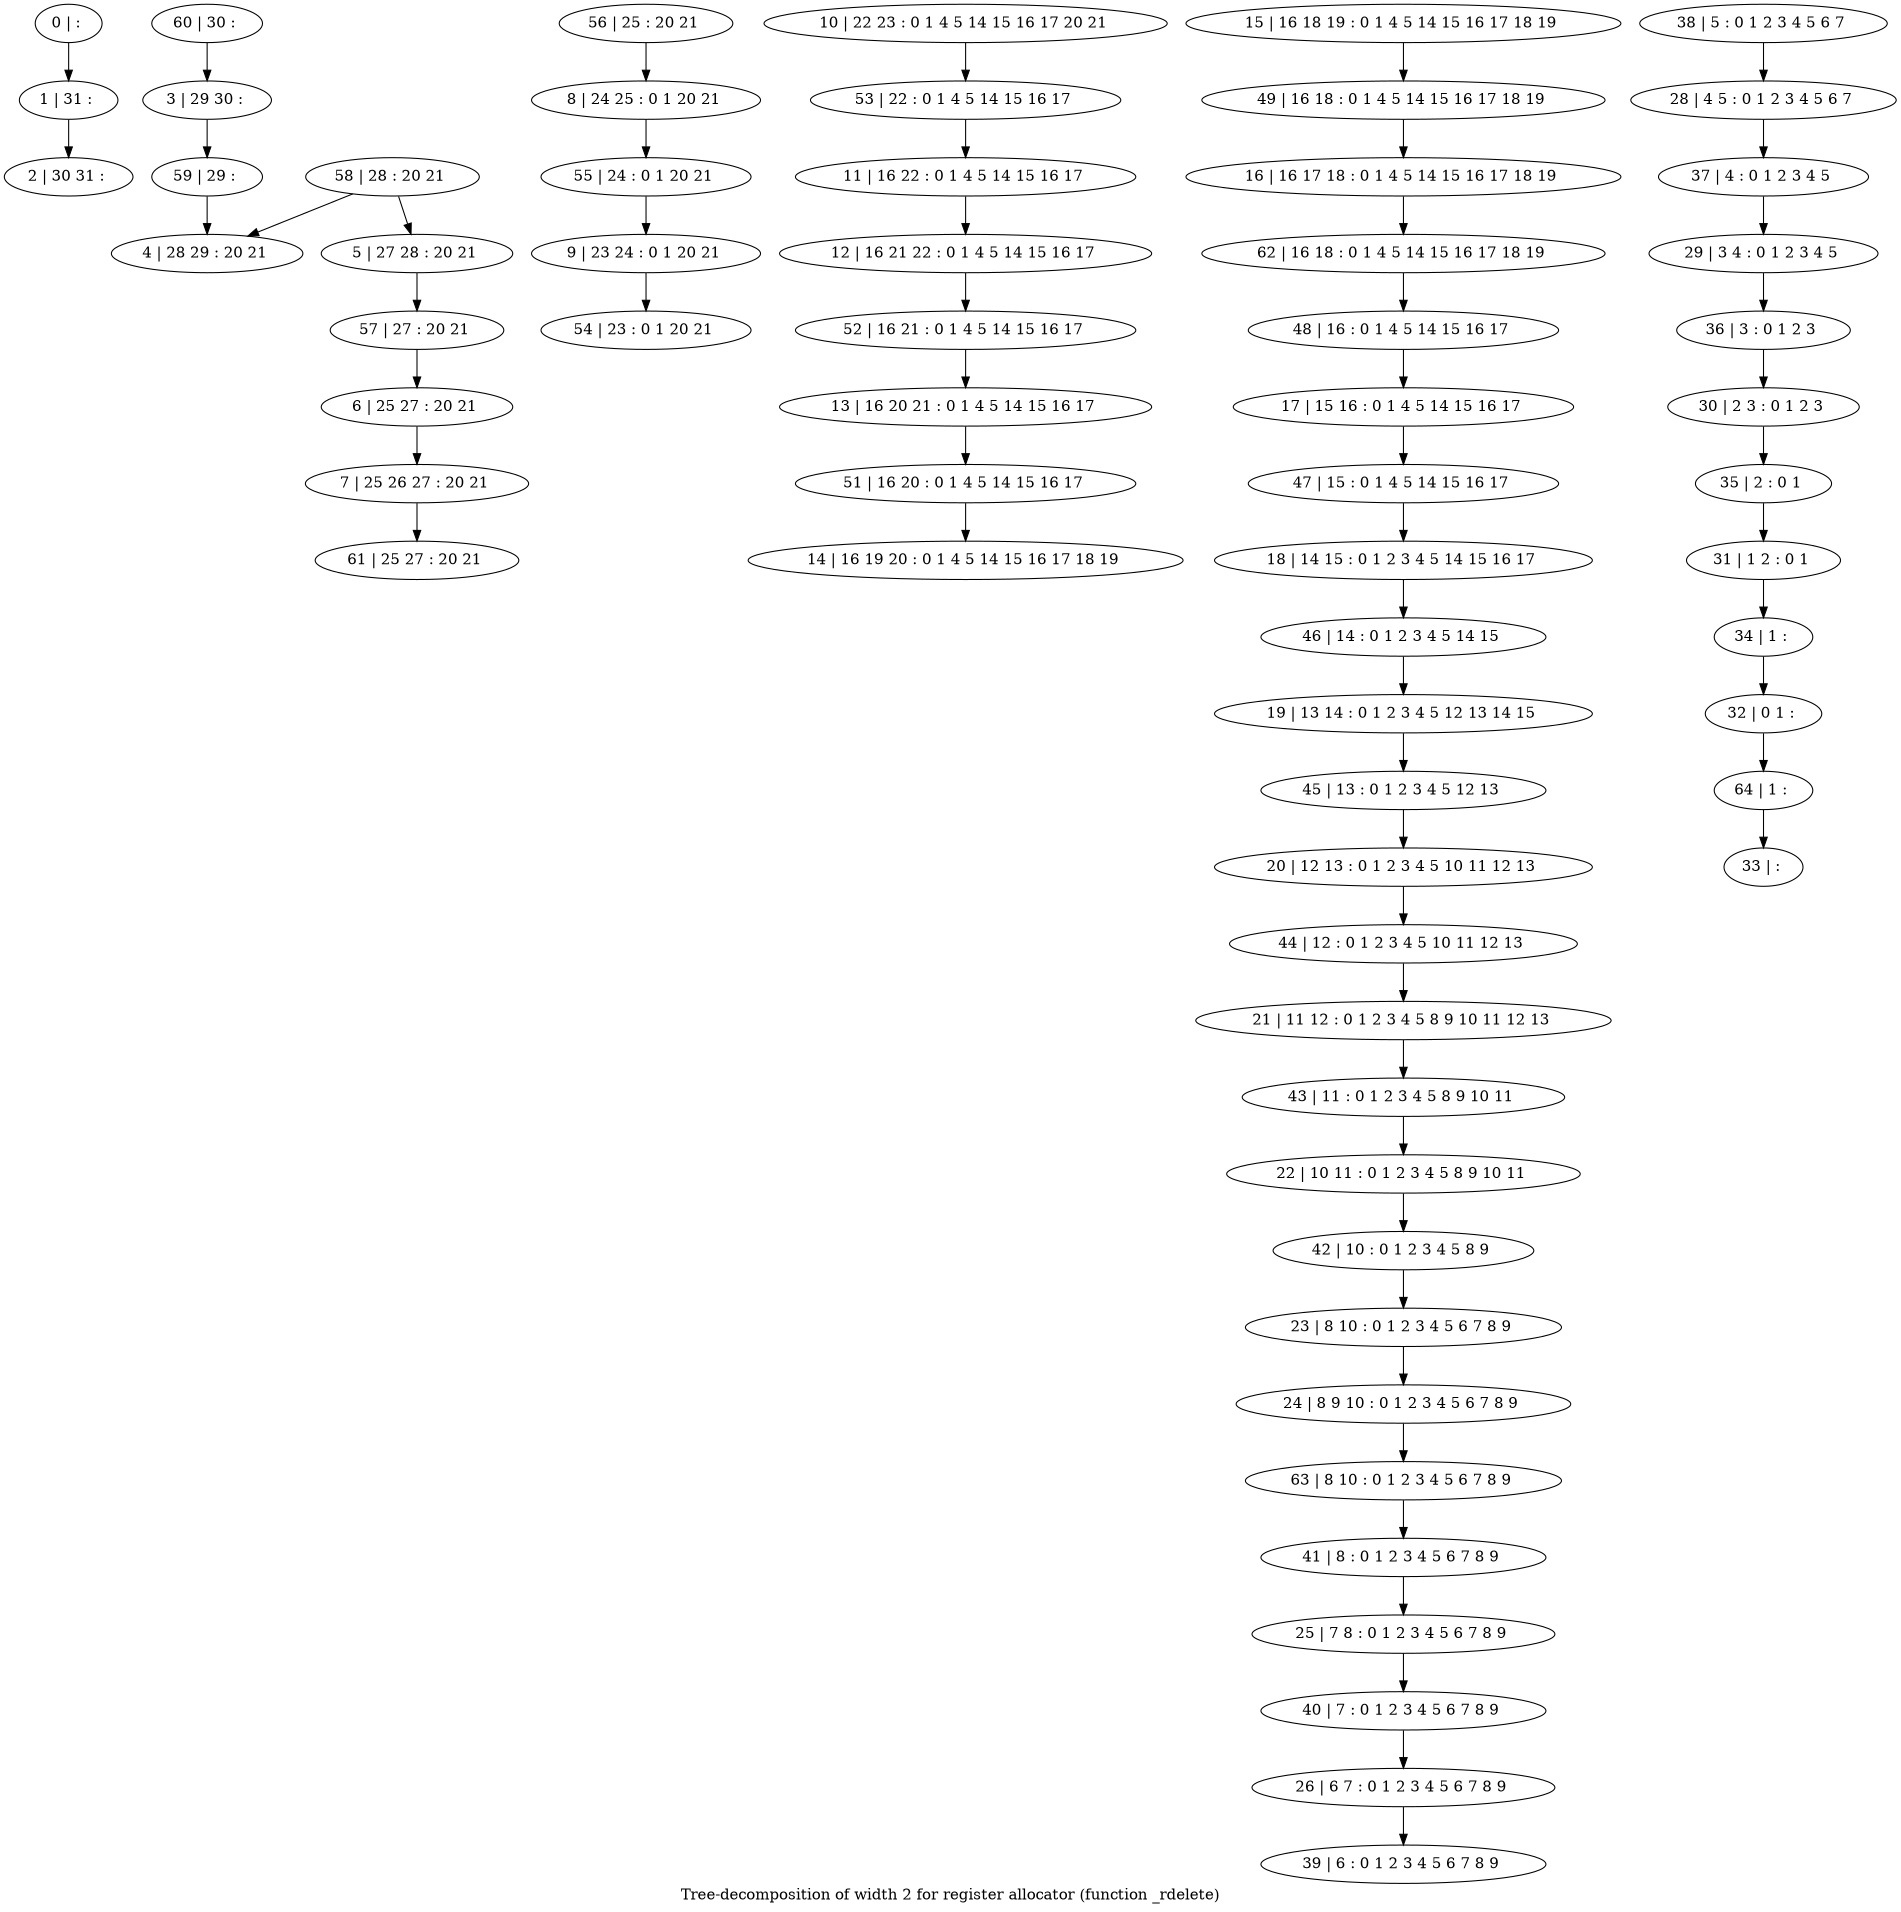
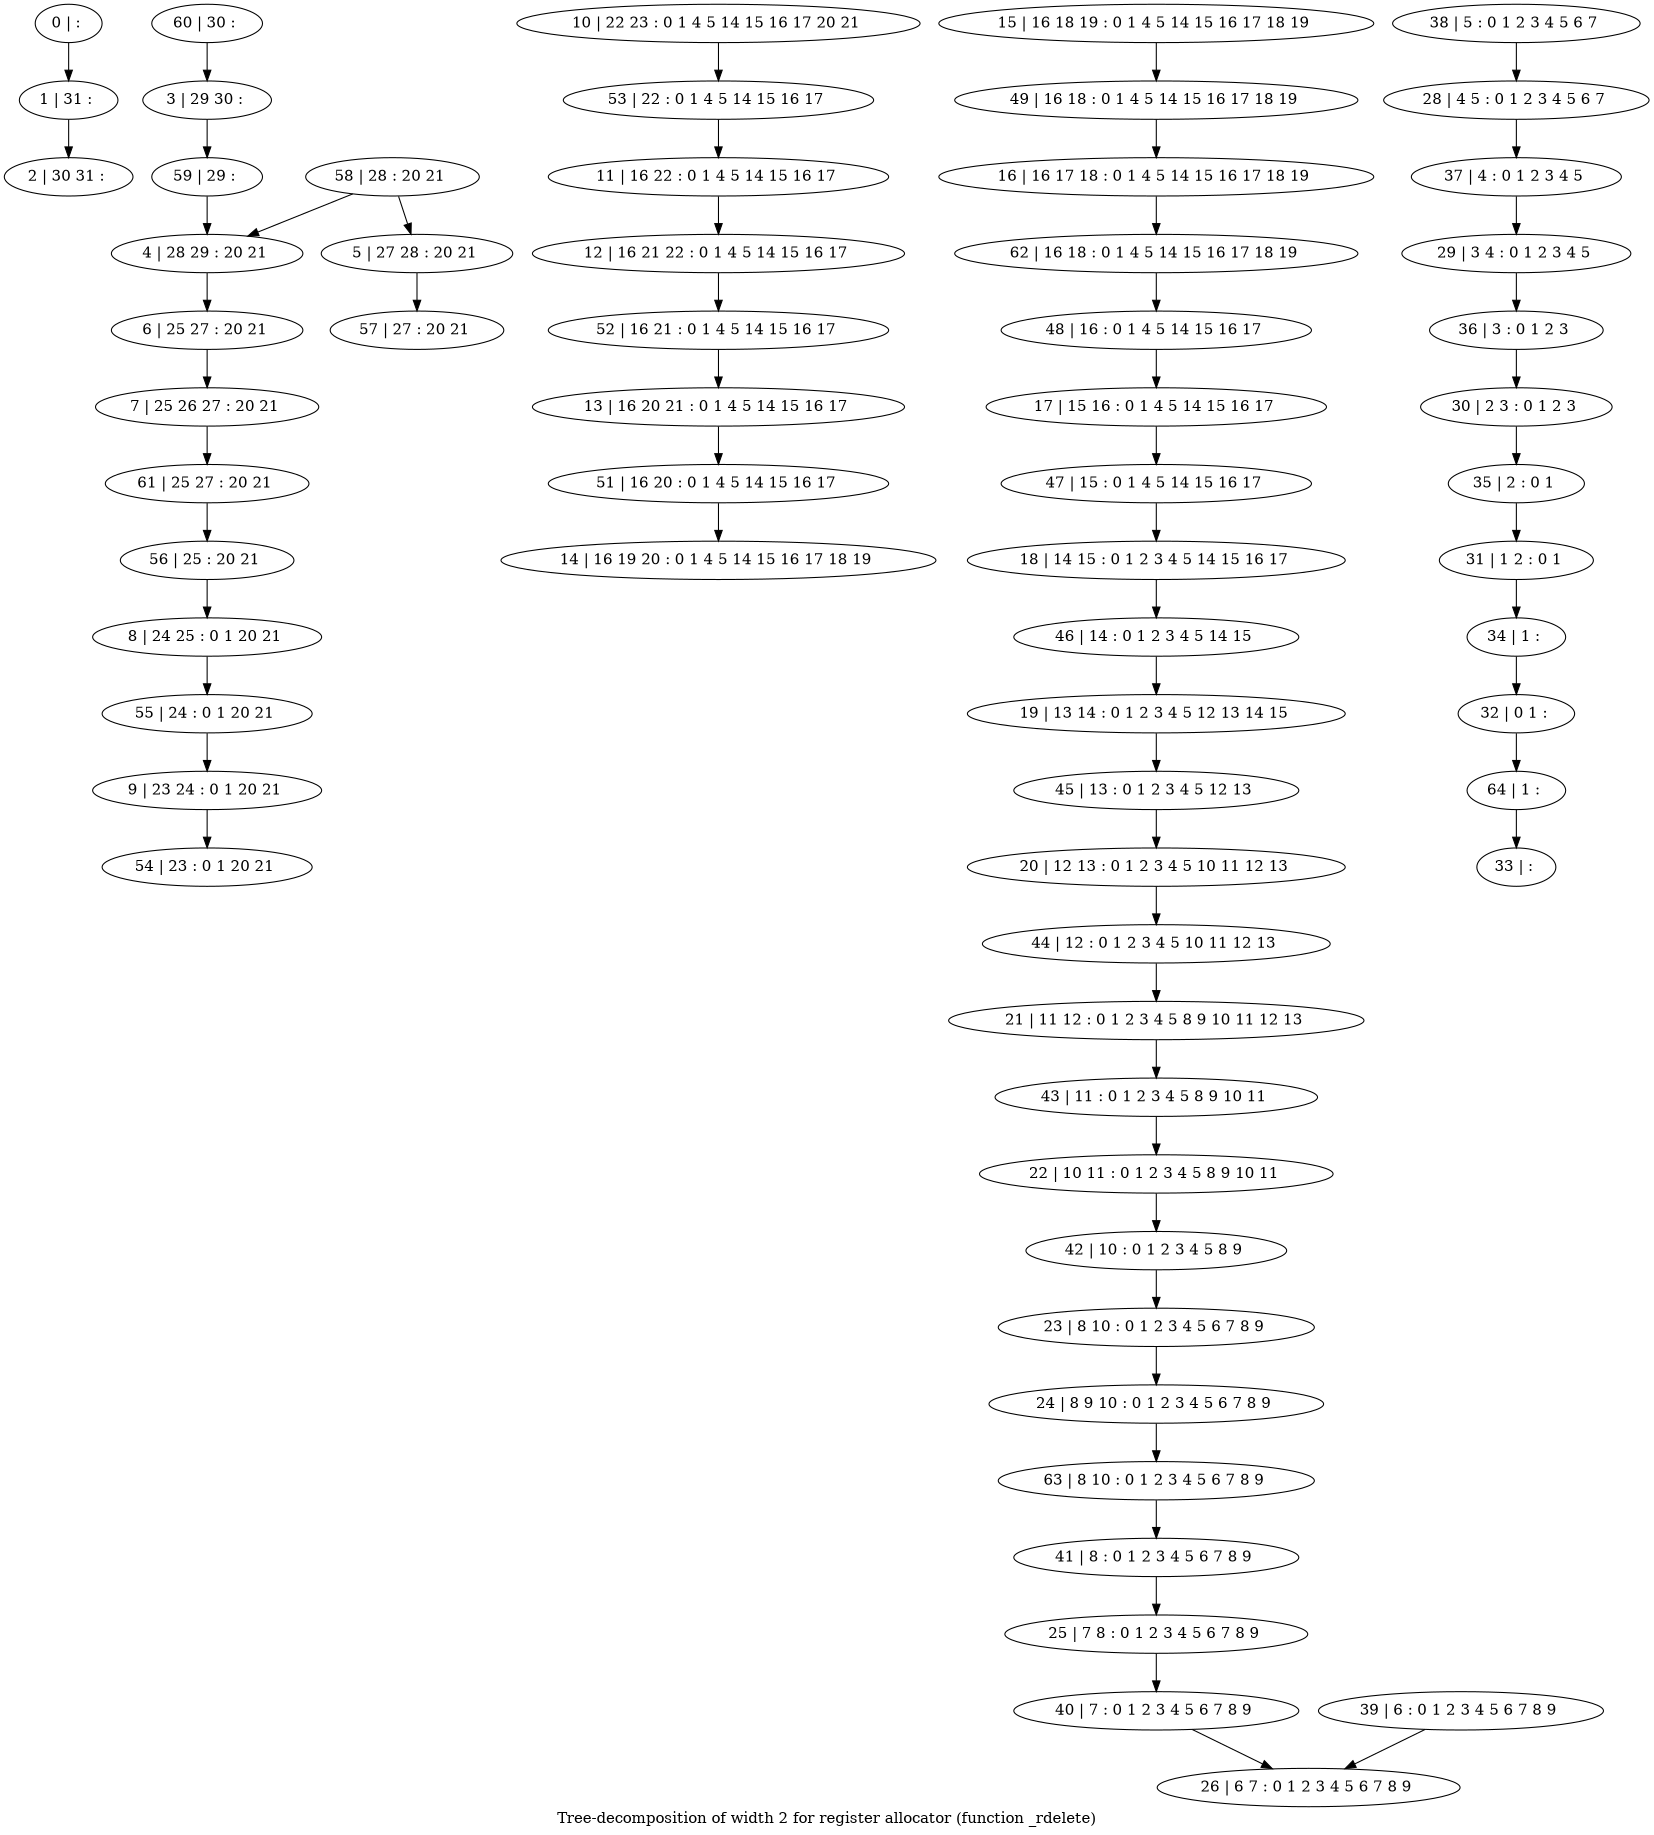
edge "57 | 27 : 20 21" -> "6 | 25 27 : 20 21": now "4 | 28 29 : 20 21" -> "6 | 25 27 : 20 21"
edge "61 | 25 27 : 20 21" -> "56 | 25 : 20 21": added
edge "26 | 6 7 : 0 1 2 3 4 5 6 7 8 9" -> "39 | 6 : 0 1 2 3 4 5 6 7 8 9": reversed
